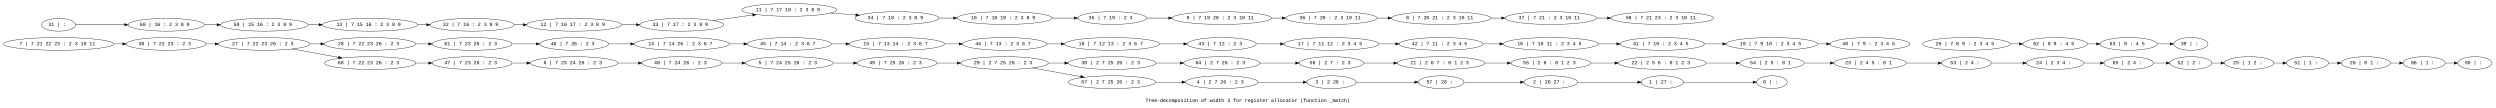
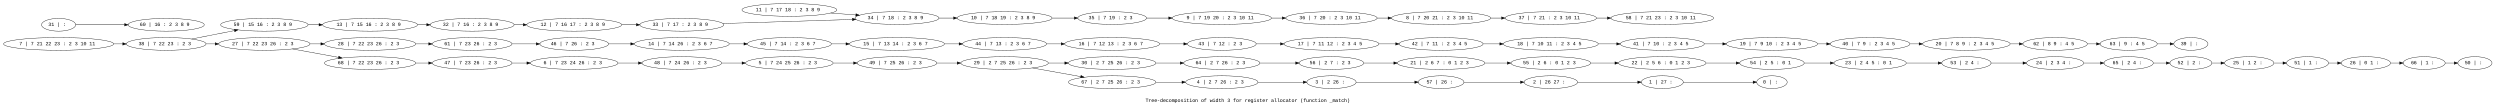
edge "33 | 7 17 : 2 3 8 9" -> "11 | 7 17 18 : 2 3 8 9": now "33 | 7 17 : 2 3 8 9" -> "34 | 7 18 : 2 3 8 9"
edge "60 | 16 : 2 3 8 9" -> "59 | 15 16 : 2 3 8 9": now "38 | 7 22 23 : 2 3" -> "59 | 15 16 : 2 3 8 9"
edge "40 | 7 9 : 2 3 4 5" -> "20 | 7 8 9 : 2 3 4 5": added
